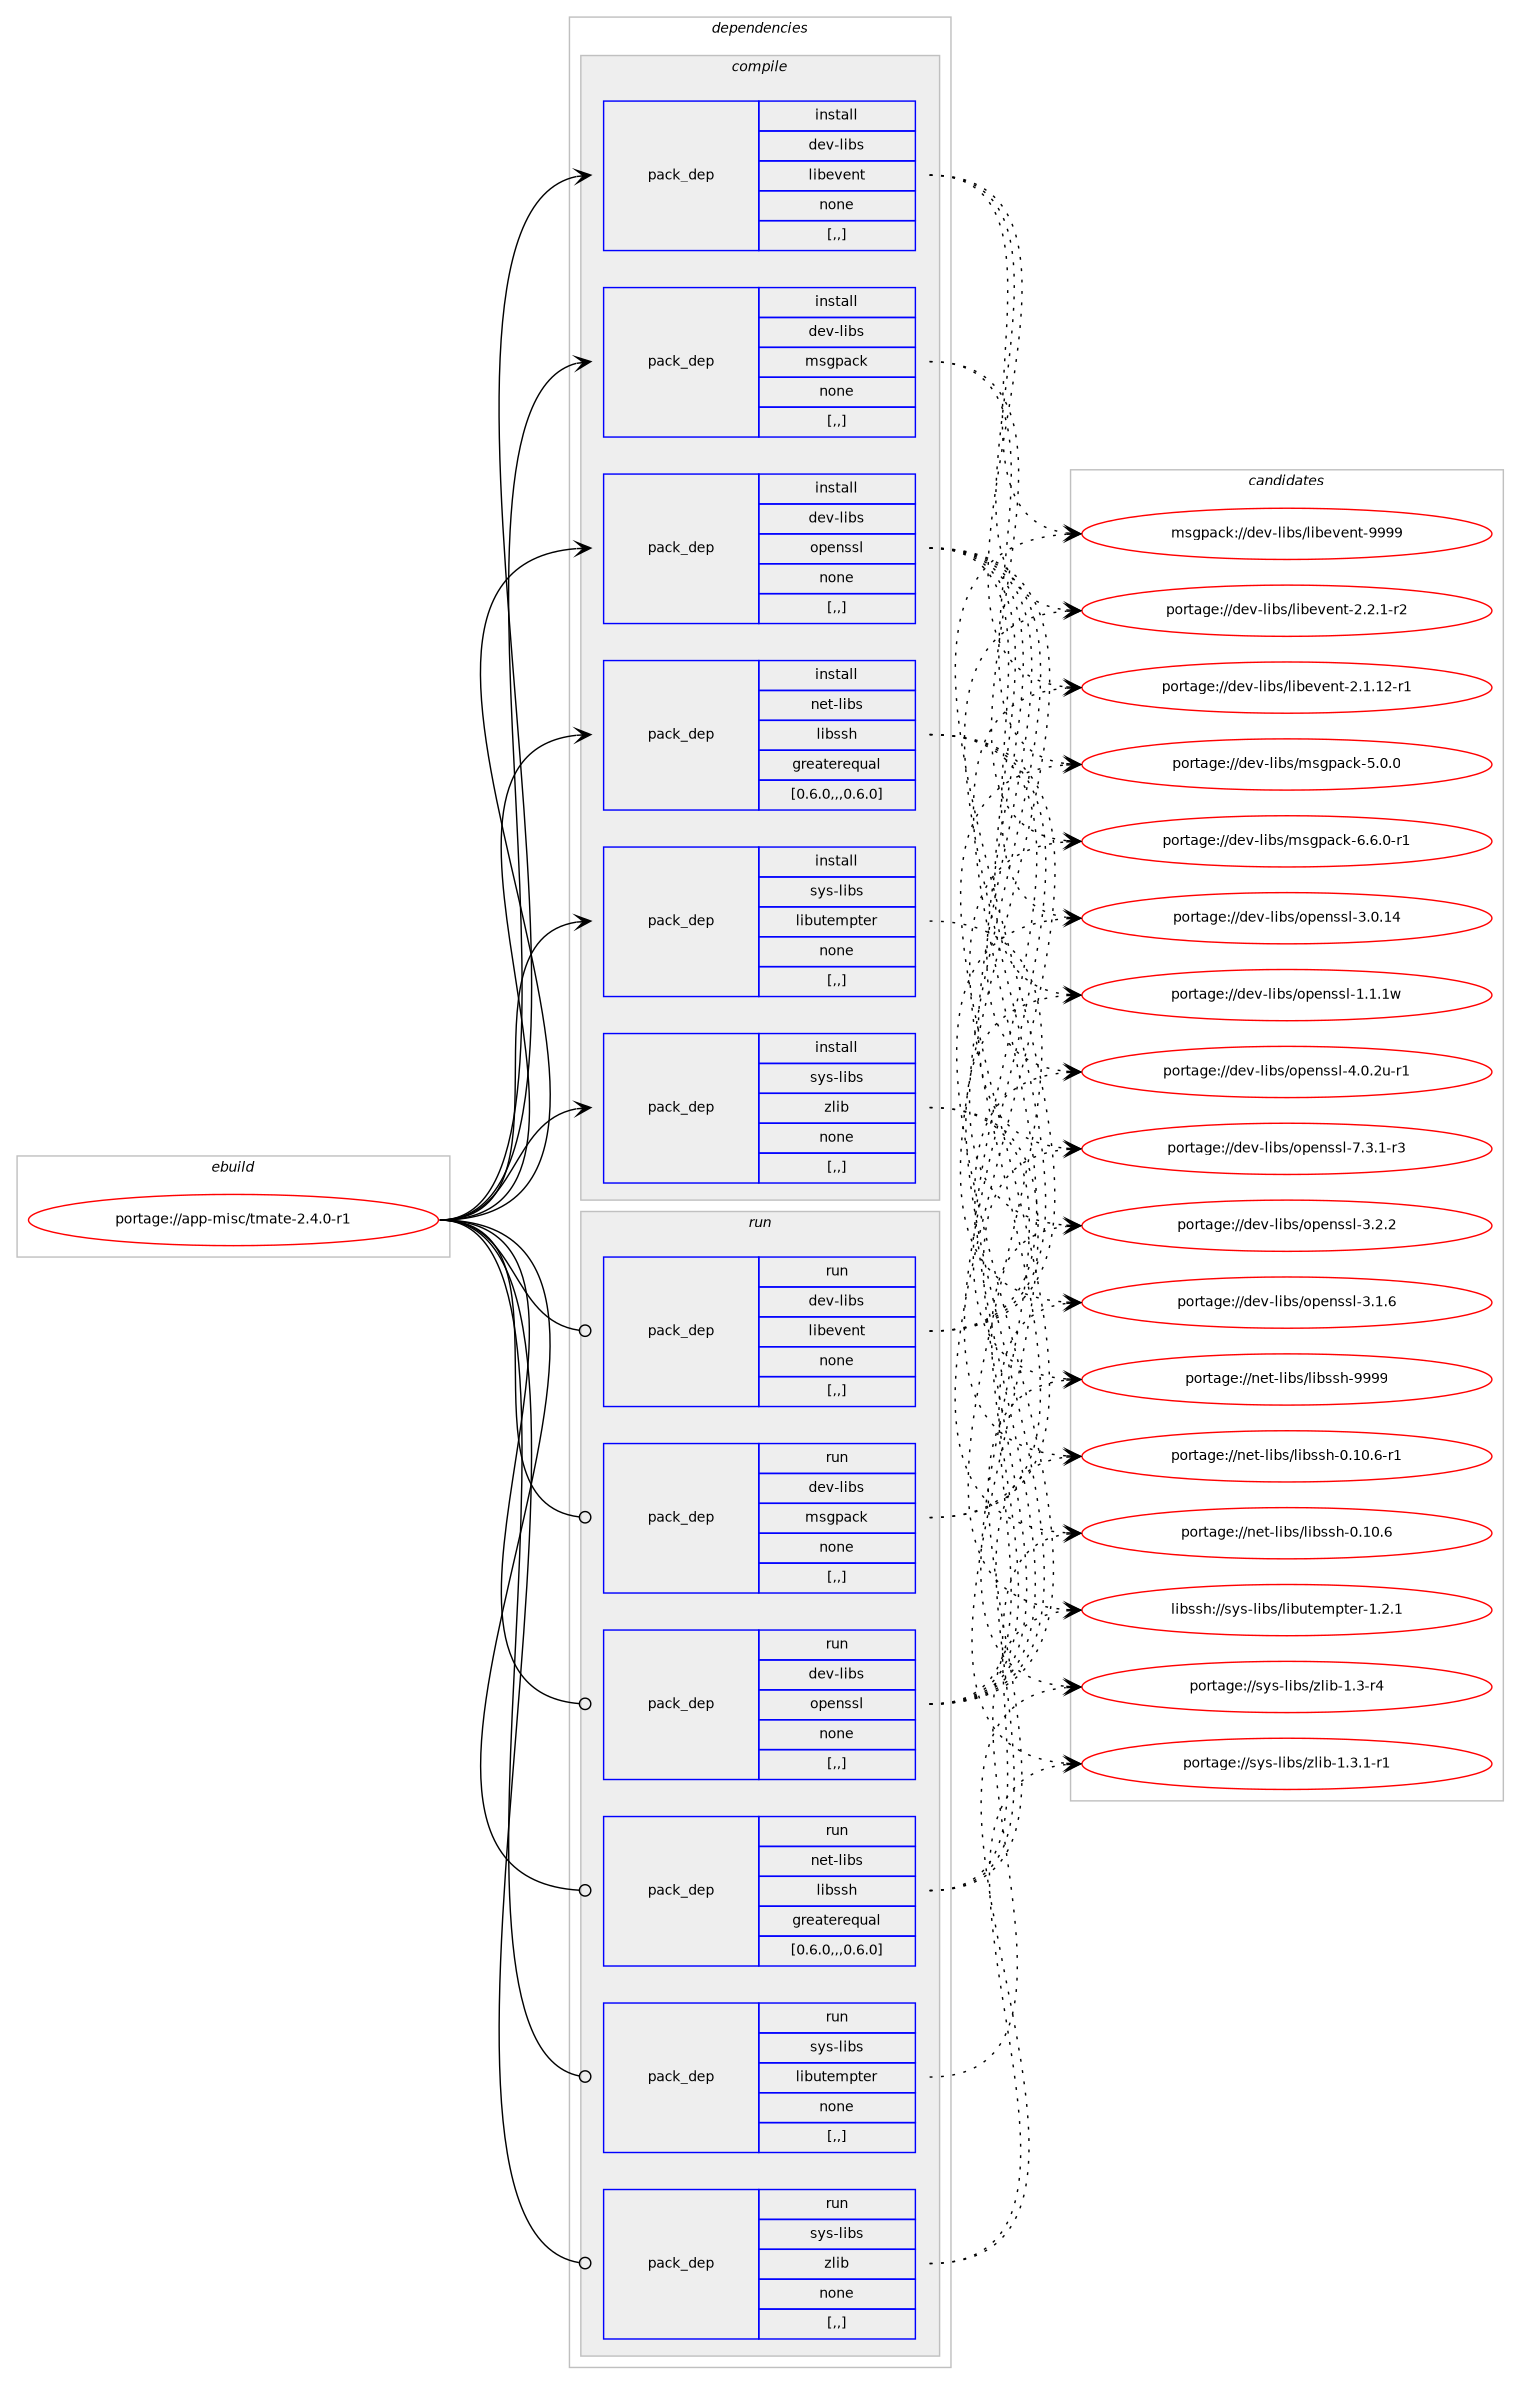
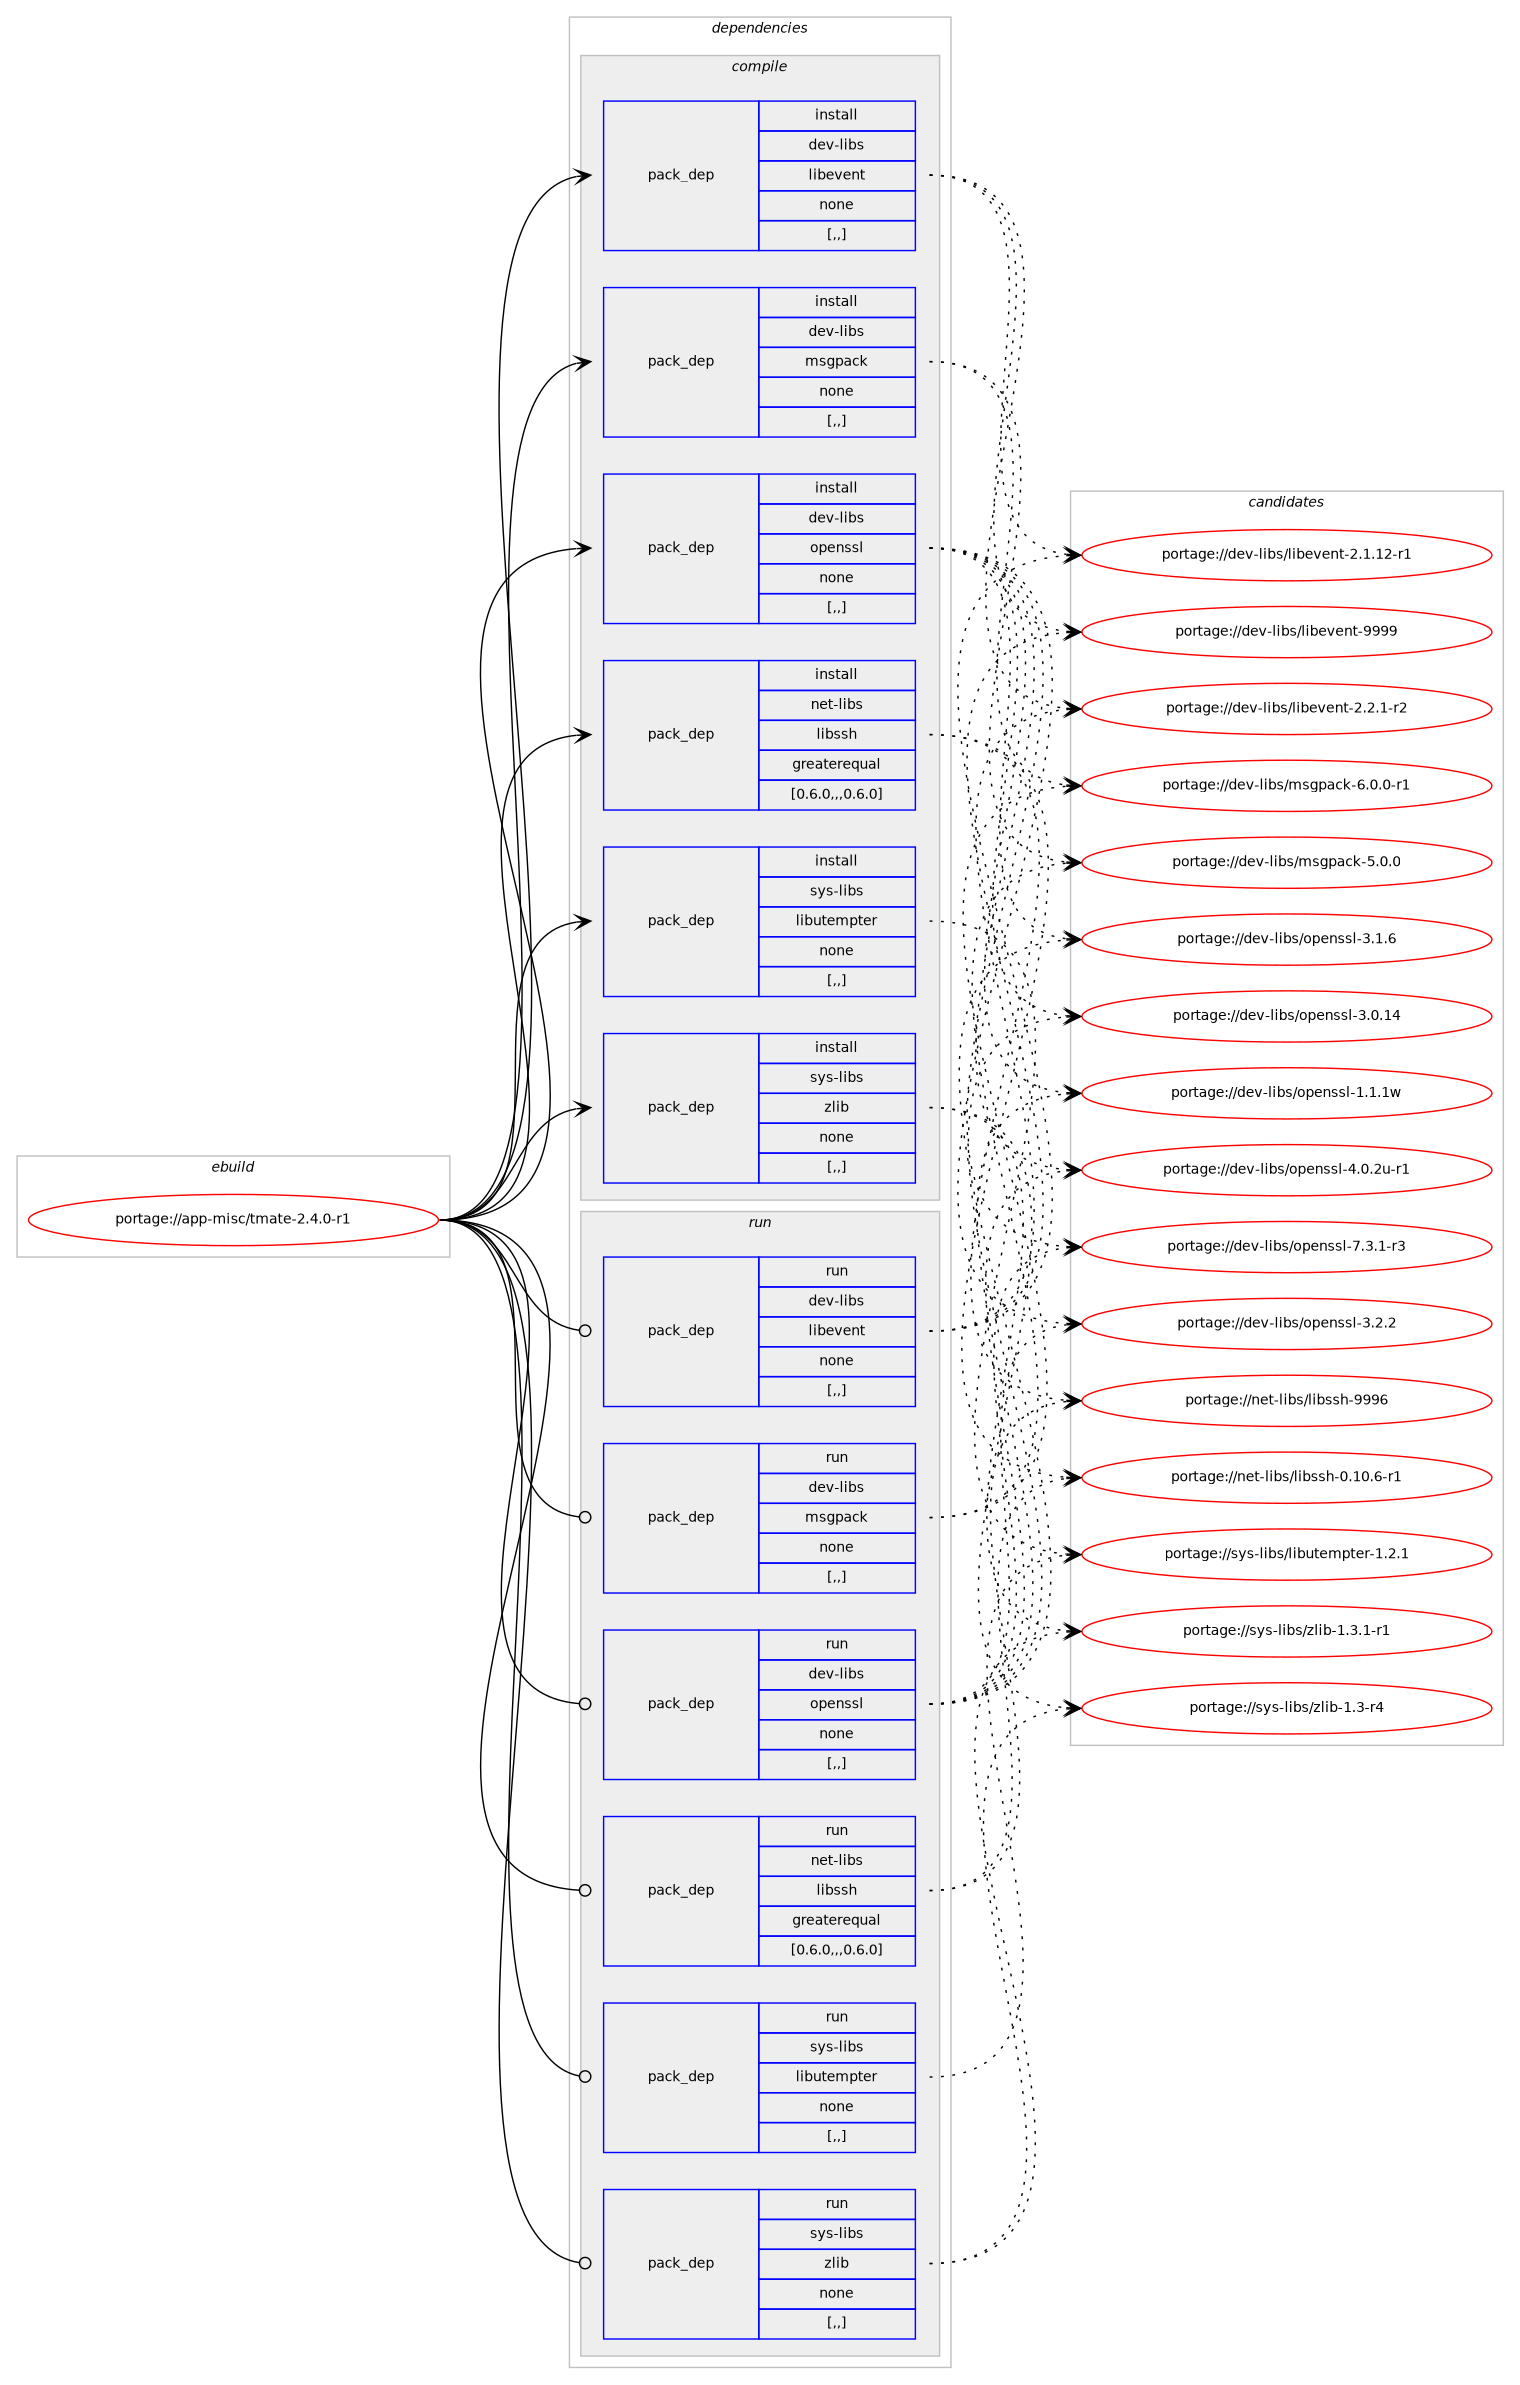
node "msgpack://dev-libs/libevent-9999": label "msgpack://dev-libs/libevent-9999" -> "portage://dev-libs/libevent-9999"
node "portage://dev-libs/msgpack-6.6.0-r1": label "portage://dev-libs/msgpack-6.6.0-r1" -> "portage://dev-libs/msgpack-6.0.0-r1"
node "portage://net-libs/libssh-9999": label "portage://net-libs/libssh-9999" -> "portage://net-libs/libssh-9996"
node "portage://net-libs/libssh-0.10.6": removed
node "libssh://sys-libs/libutempter-1.2.1": label "libssh://sys-libs/libutempter-1.2.1" -> "portage://sys-libs/libutempter-1.2.1"
